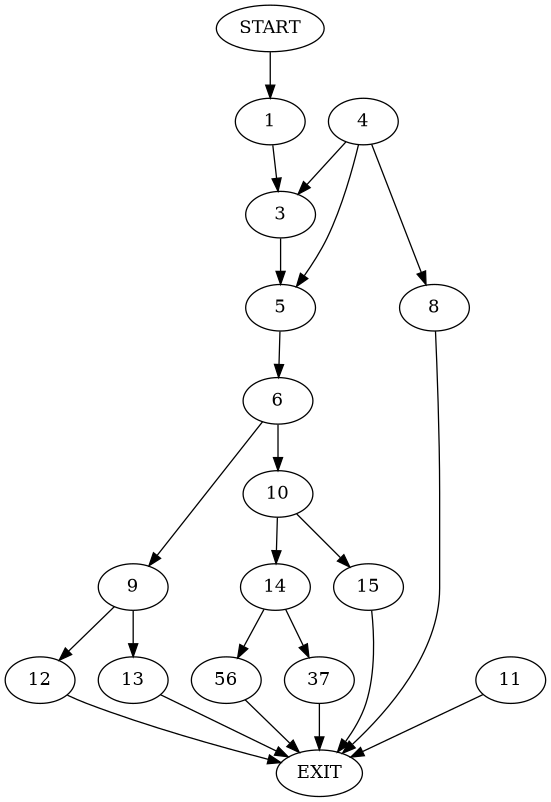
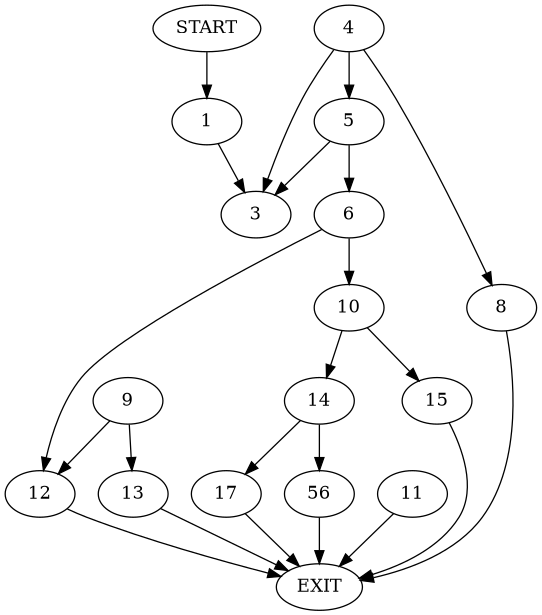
edge "3" -> "5": reversed
edge "6" -> "9": now "6" -> "12"
node "37": label "37" -> "17"
